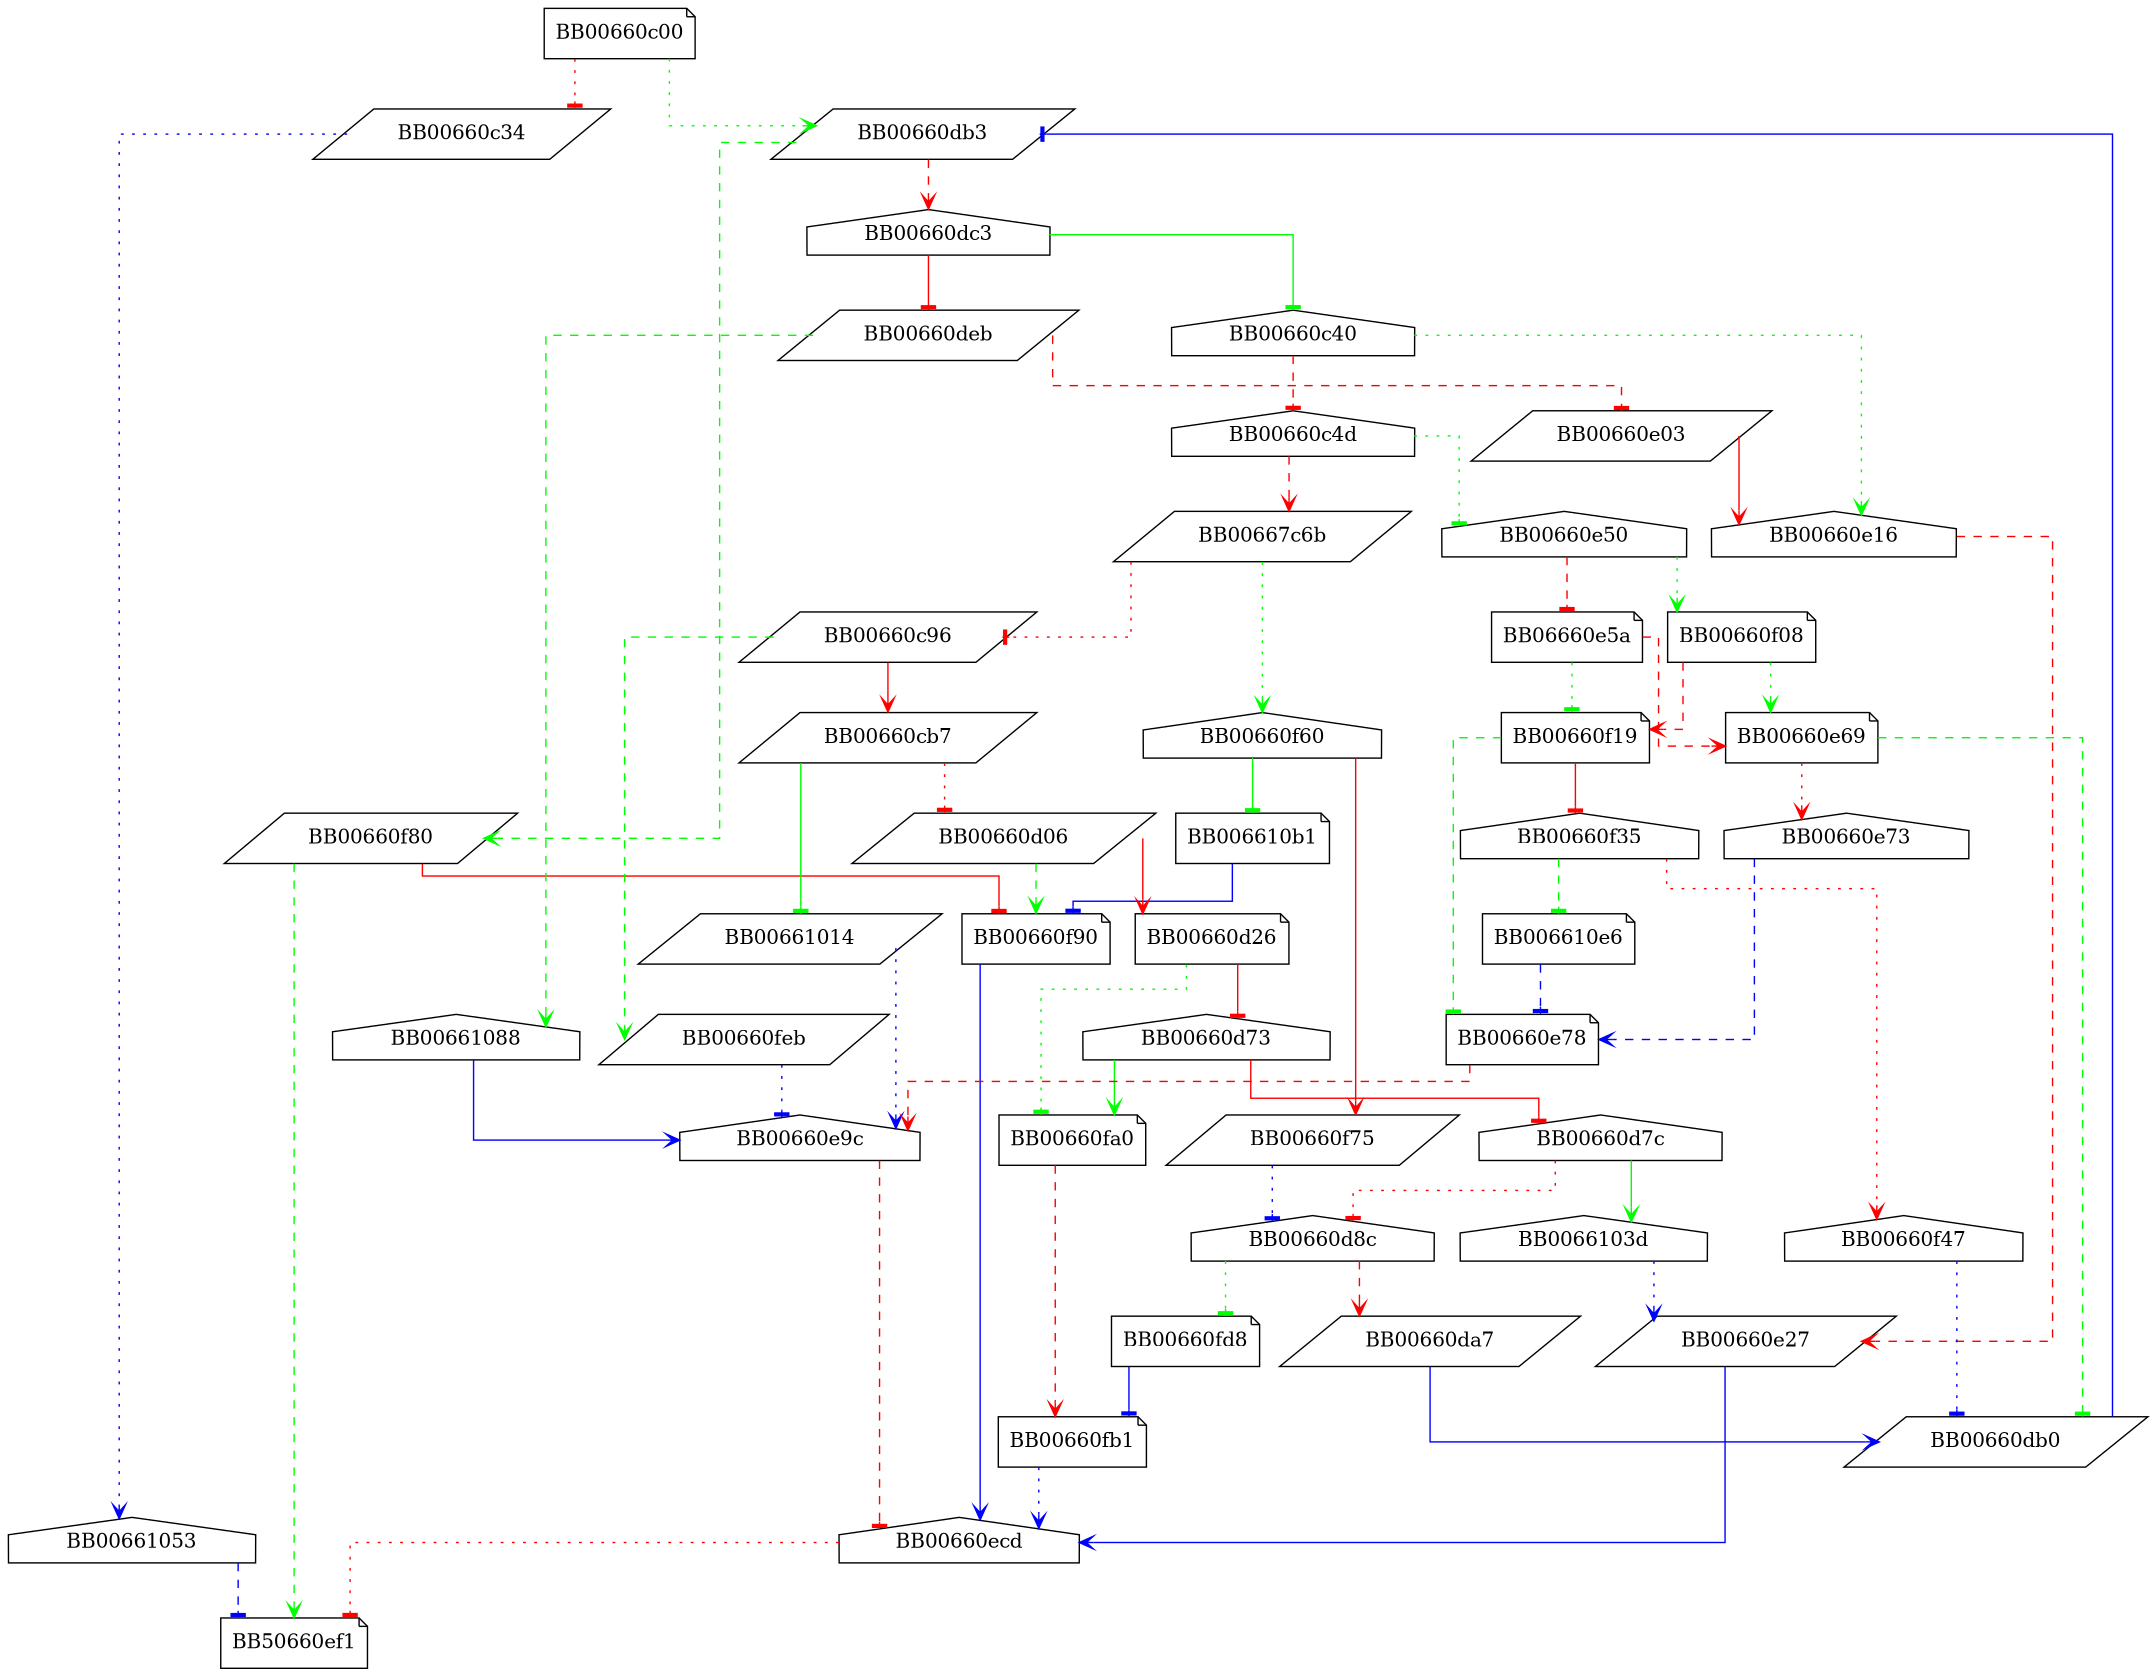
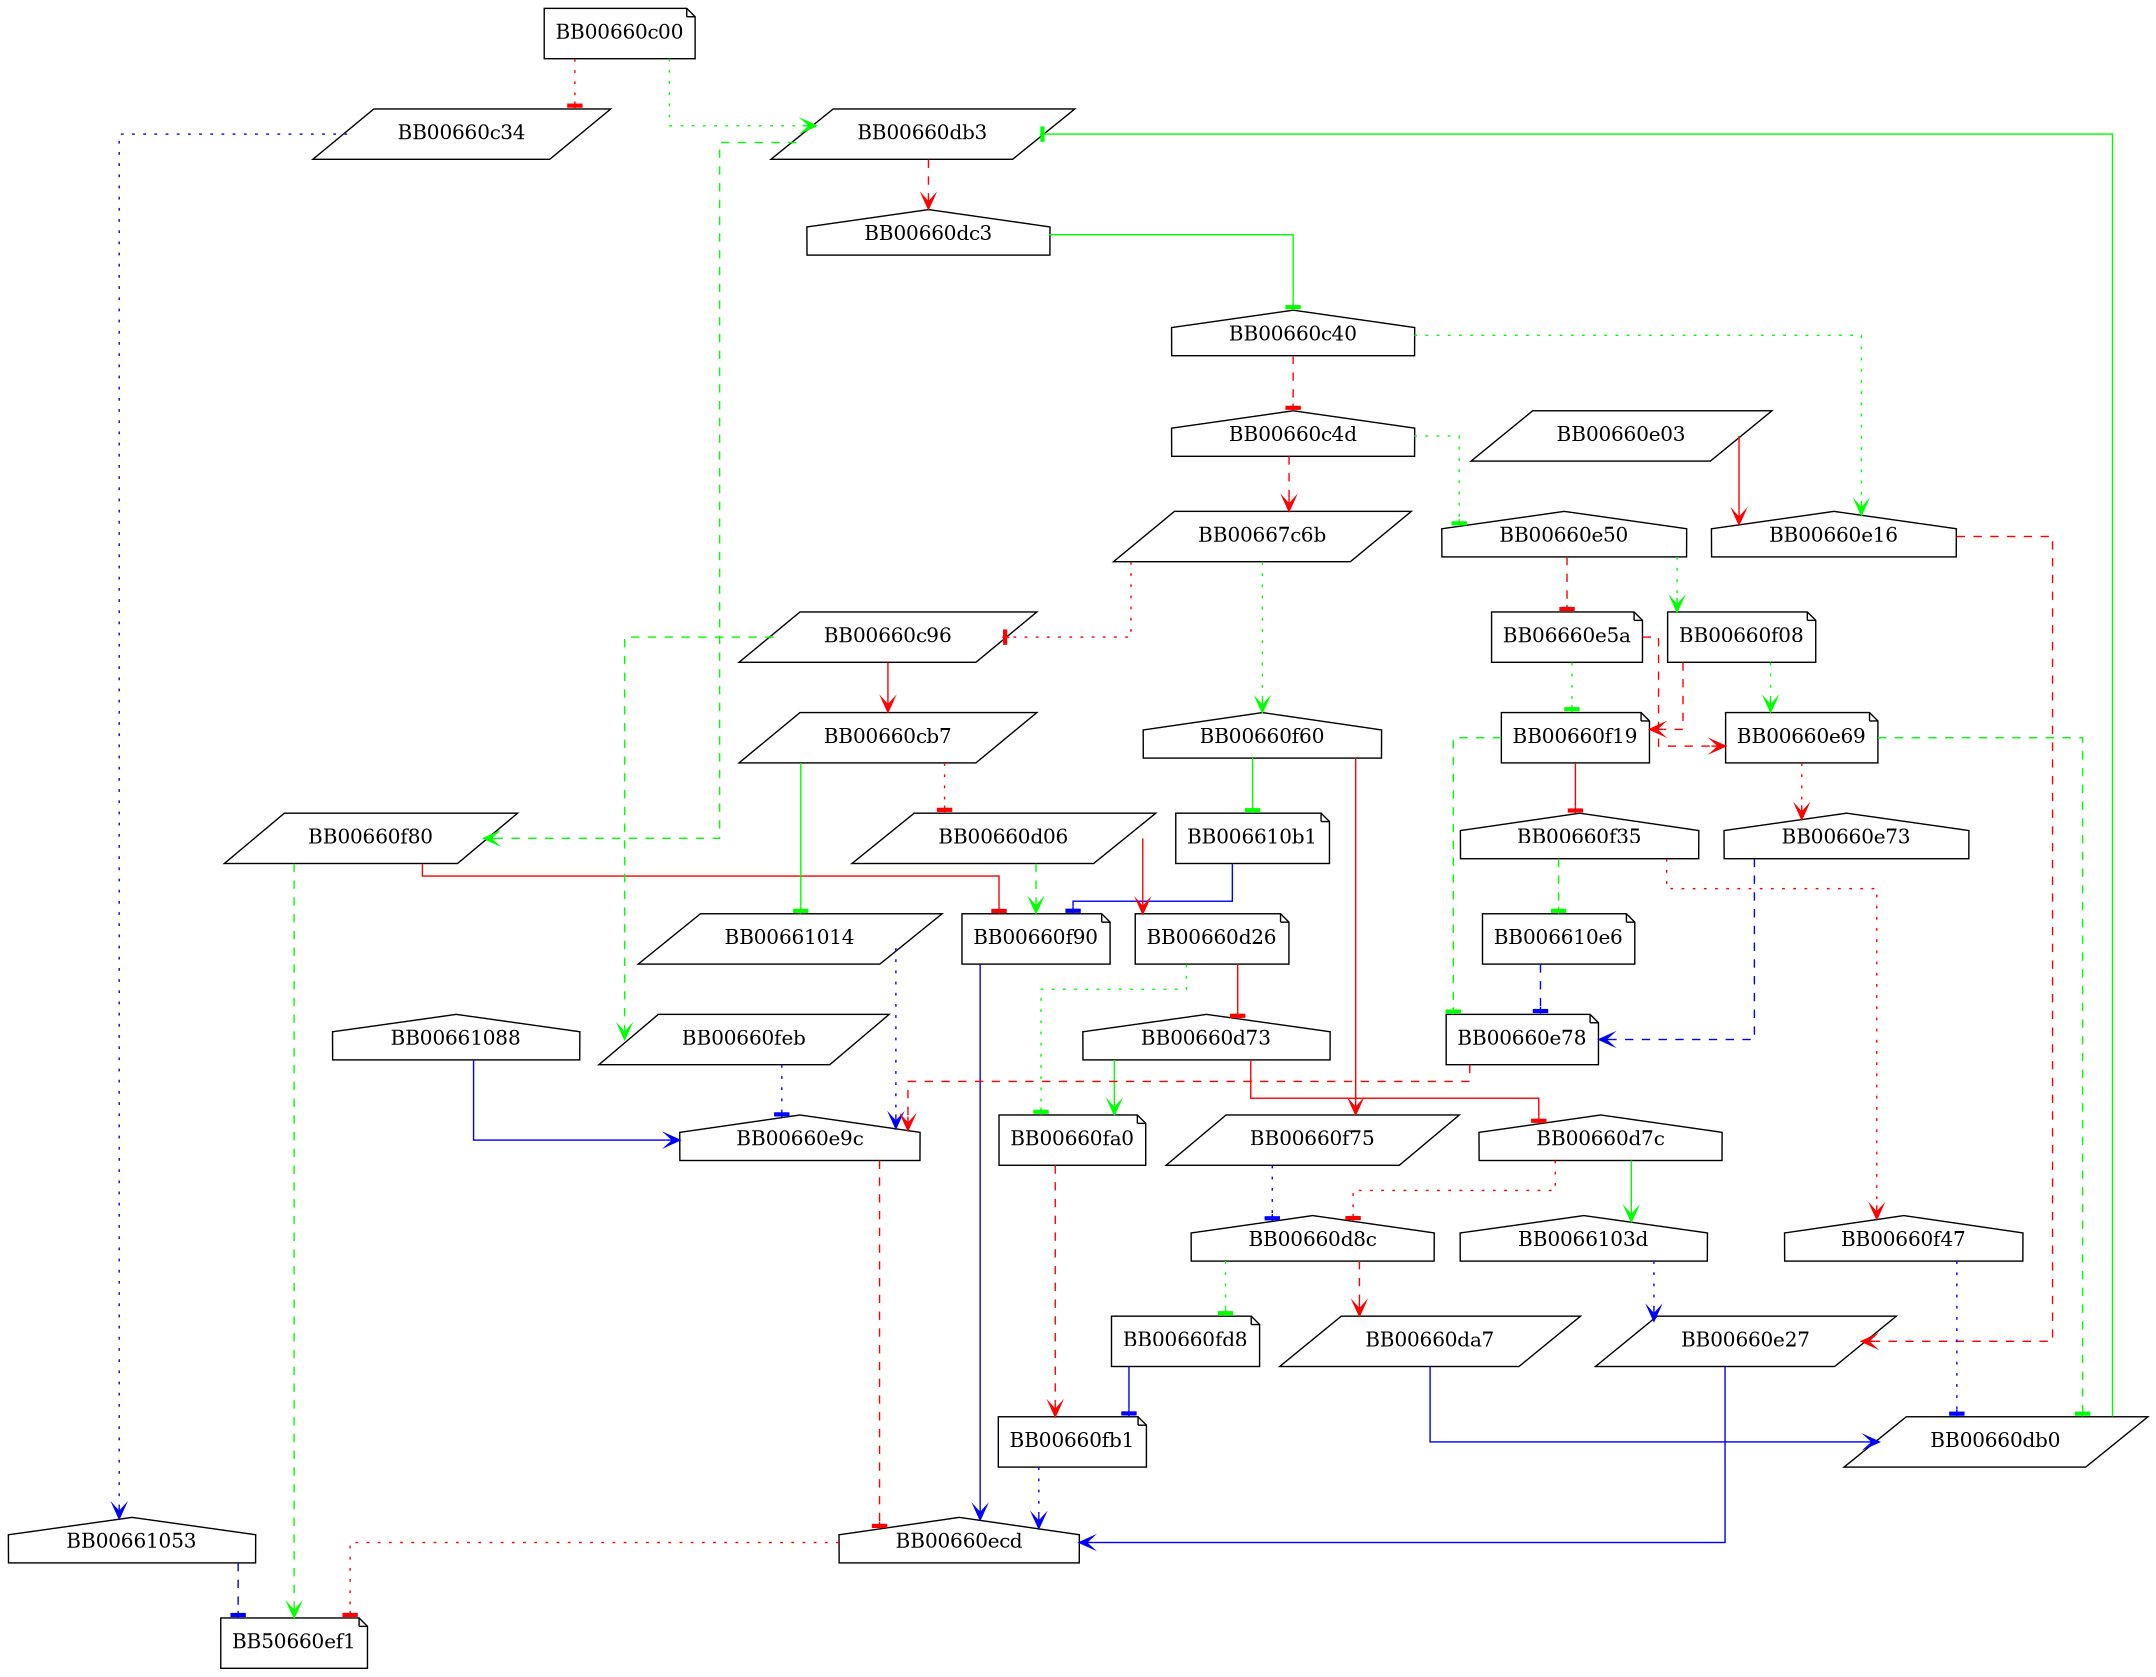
edge "BB00660db0" -> "BB00660db3": color blue -> green
node "BB00660deb": removed
